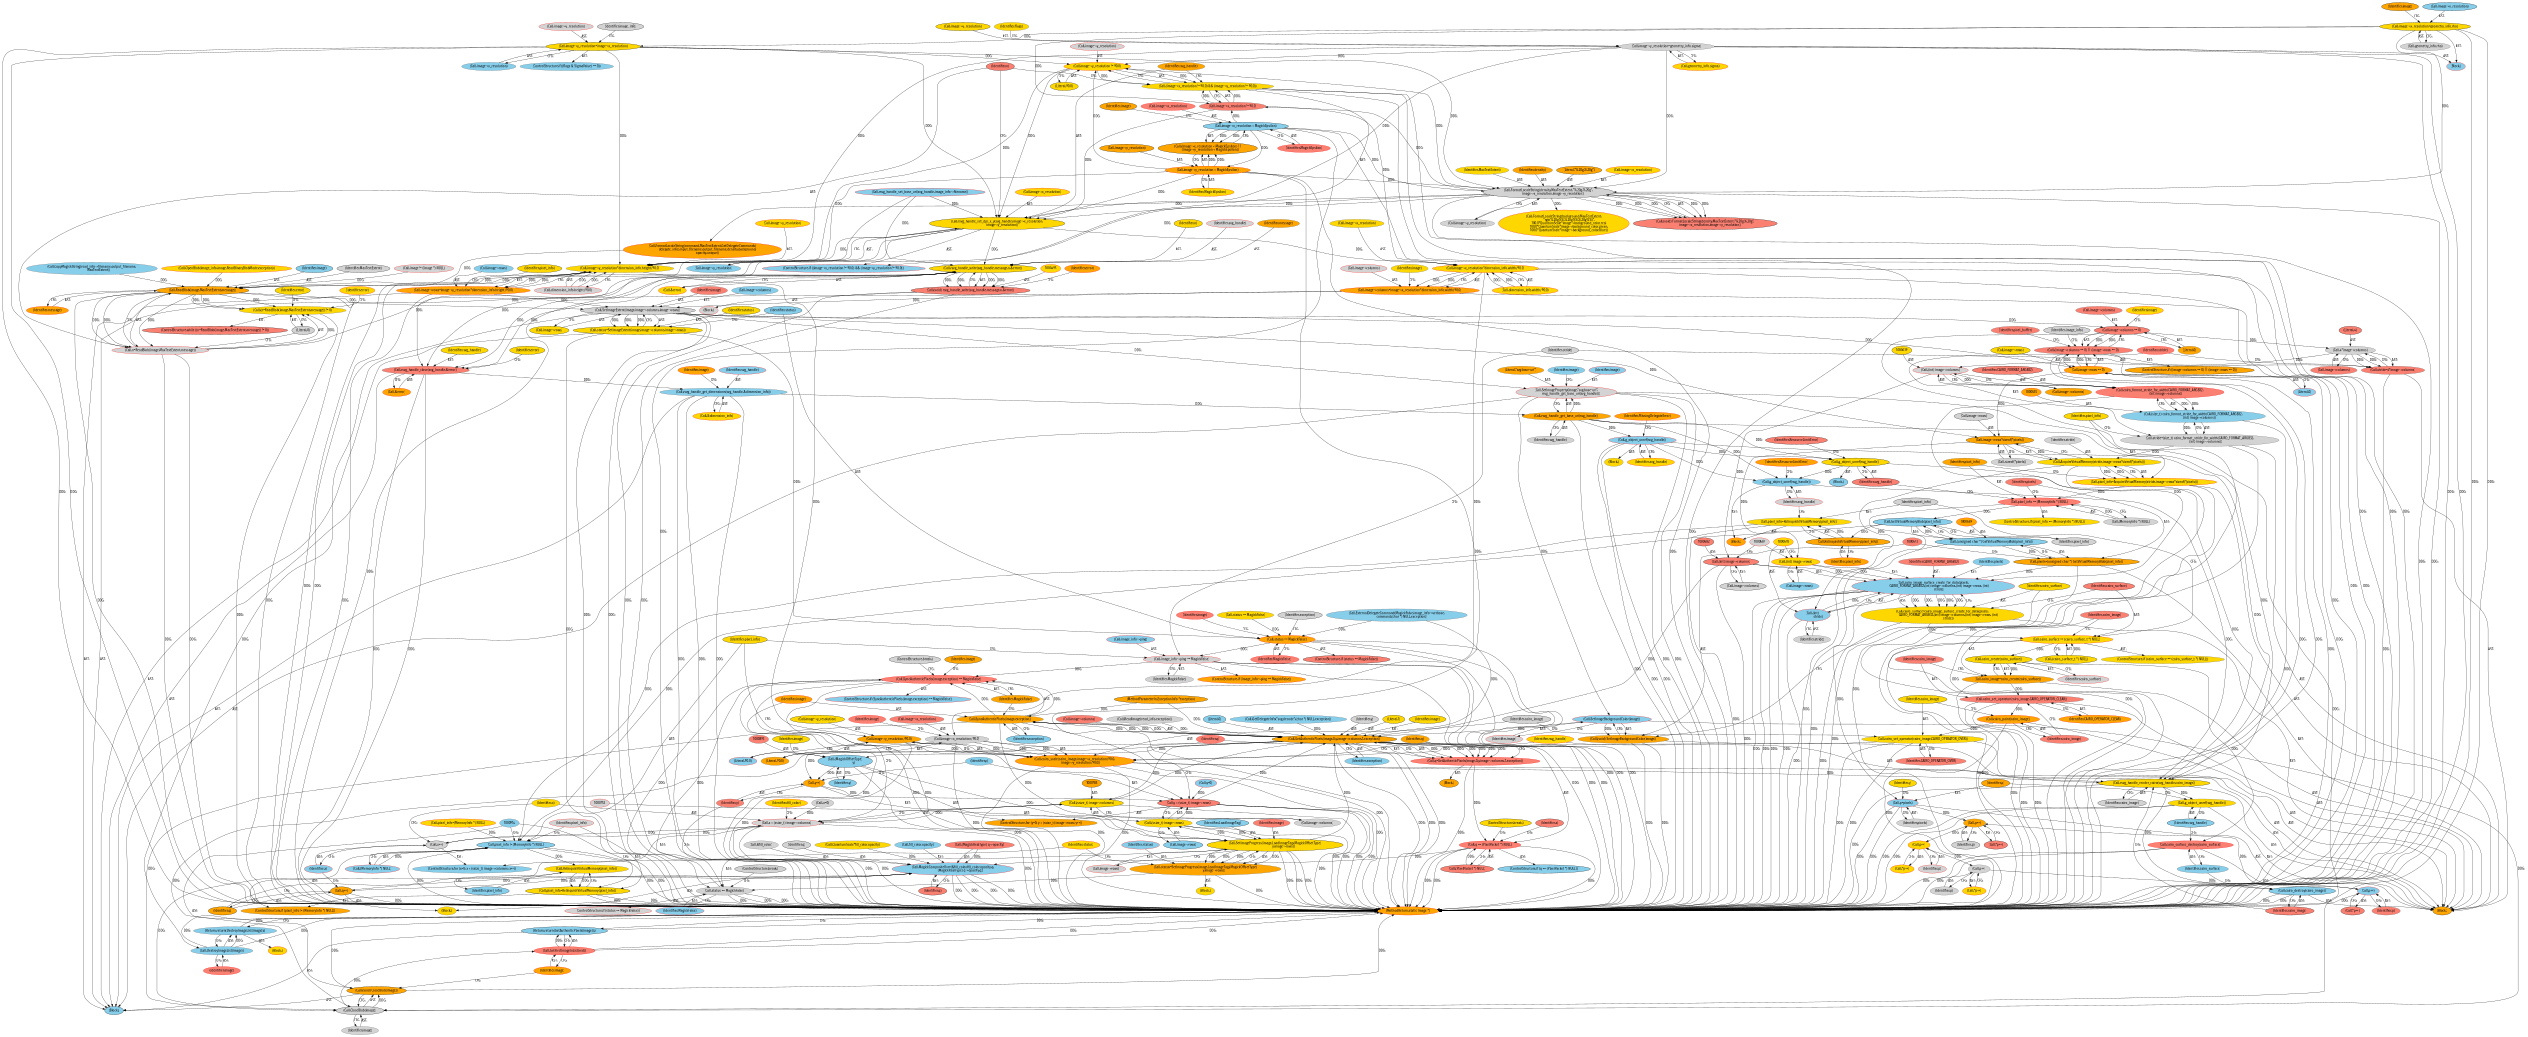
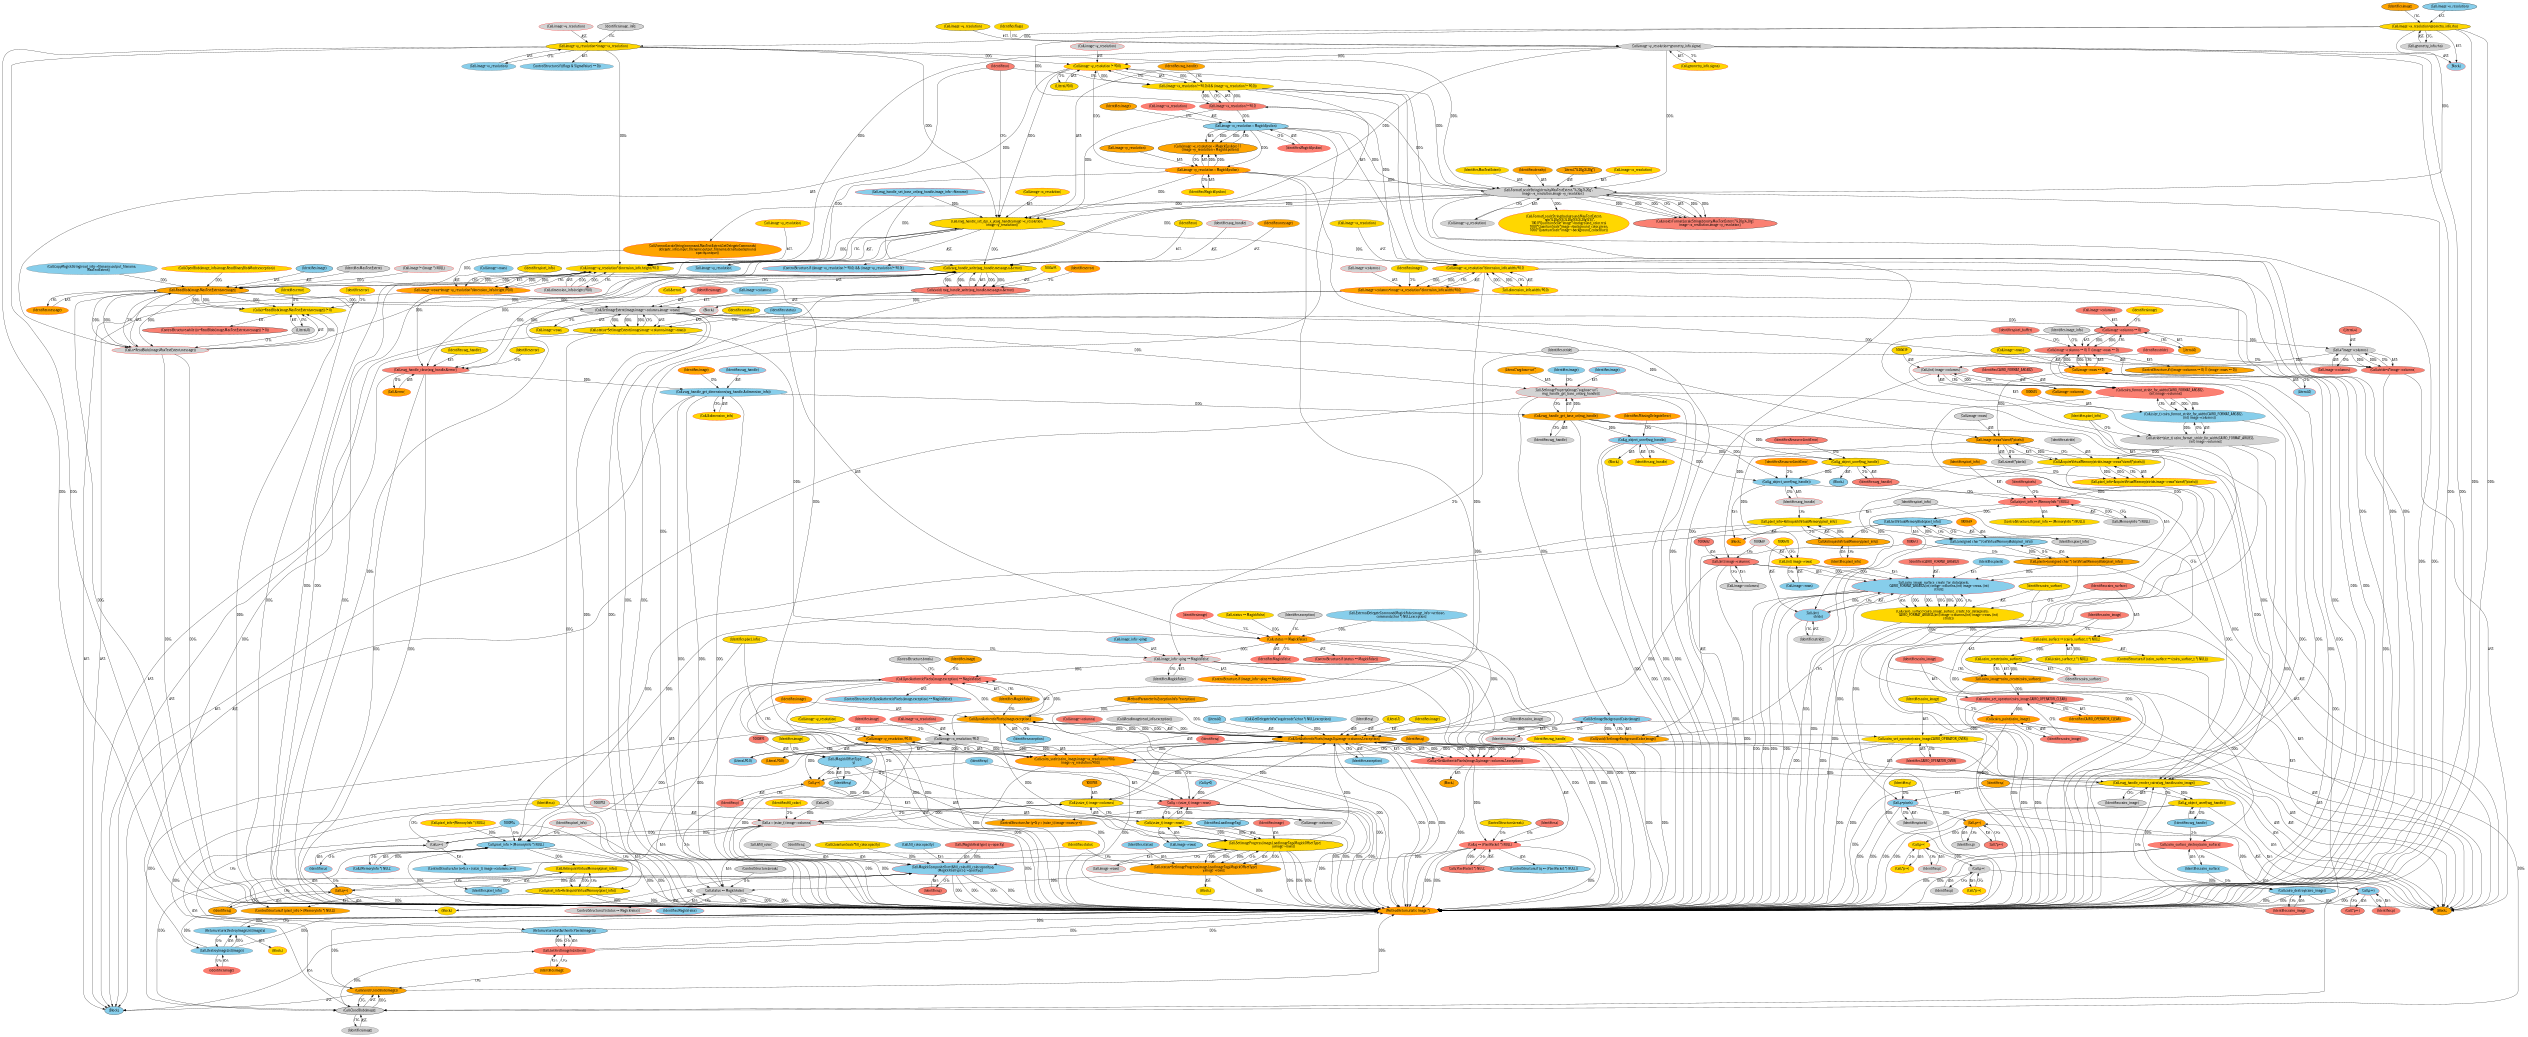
edge "(Call,image->x_resolution < MagickEpsilon)" -> "(Call,image->x_resolution != 90.0)": reversed
node "(Call,pixel_info == (MemoryInfo *) NULL)": label "(Call,pixel_info == (MemoryInfo *) NULL)" -> "(Call,object_info == (MemoryInfo *) NULL)"
edge "(Call,cairo_surface == (cairo_surface_t *) NULL)" -> "(Call,(cairo_surface_t *) NULL)": removed, label "CFG:"
edge "(MethodReturn,static Image *)" -> "(Return,return(GetAuthenticPixels(image));)": now "1000753" -> "(Return,return(GetAuthenticPixels(image));)"
